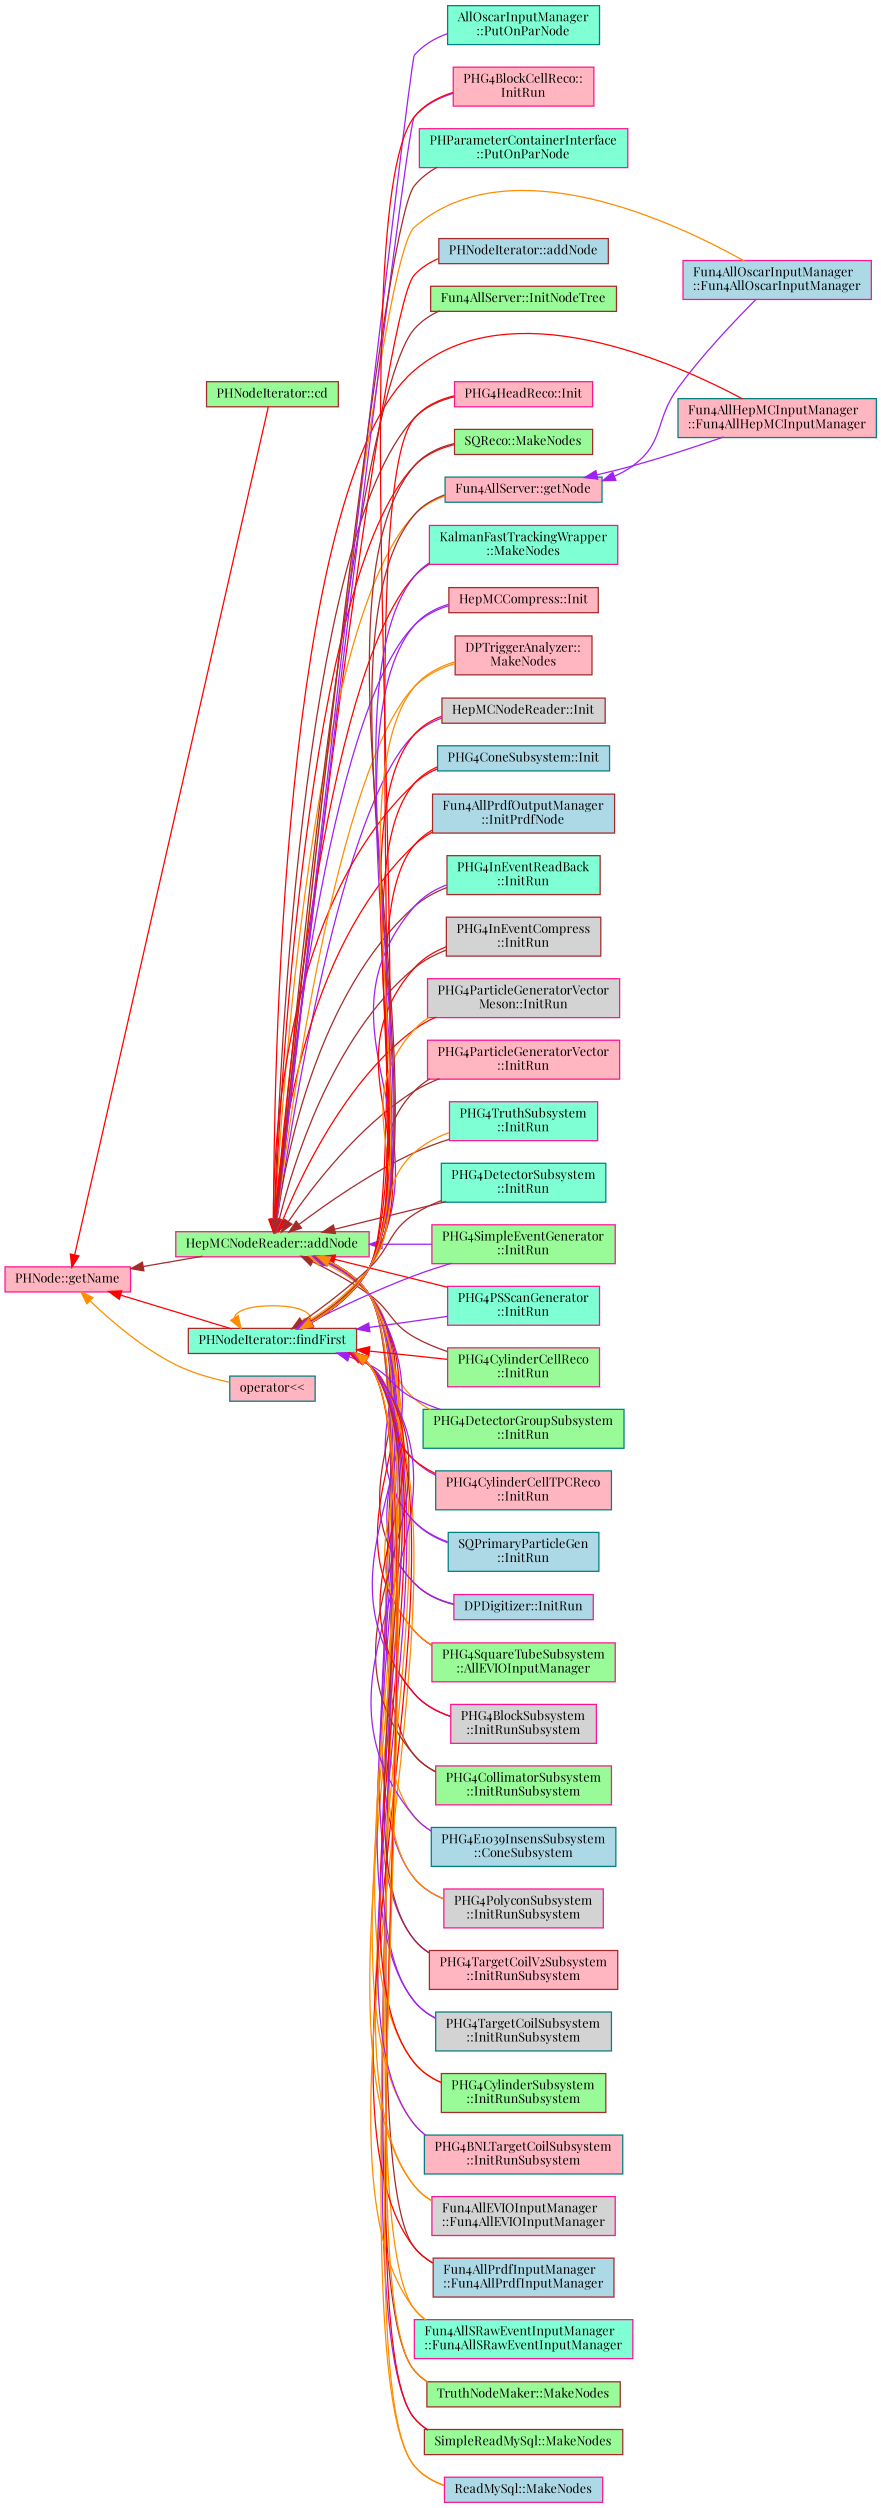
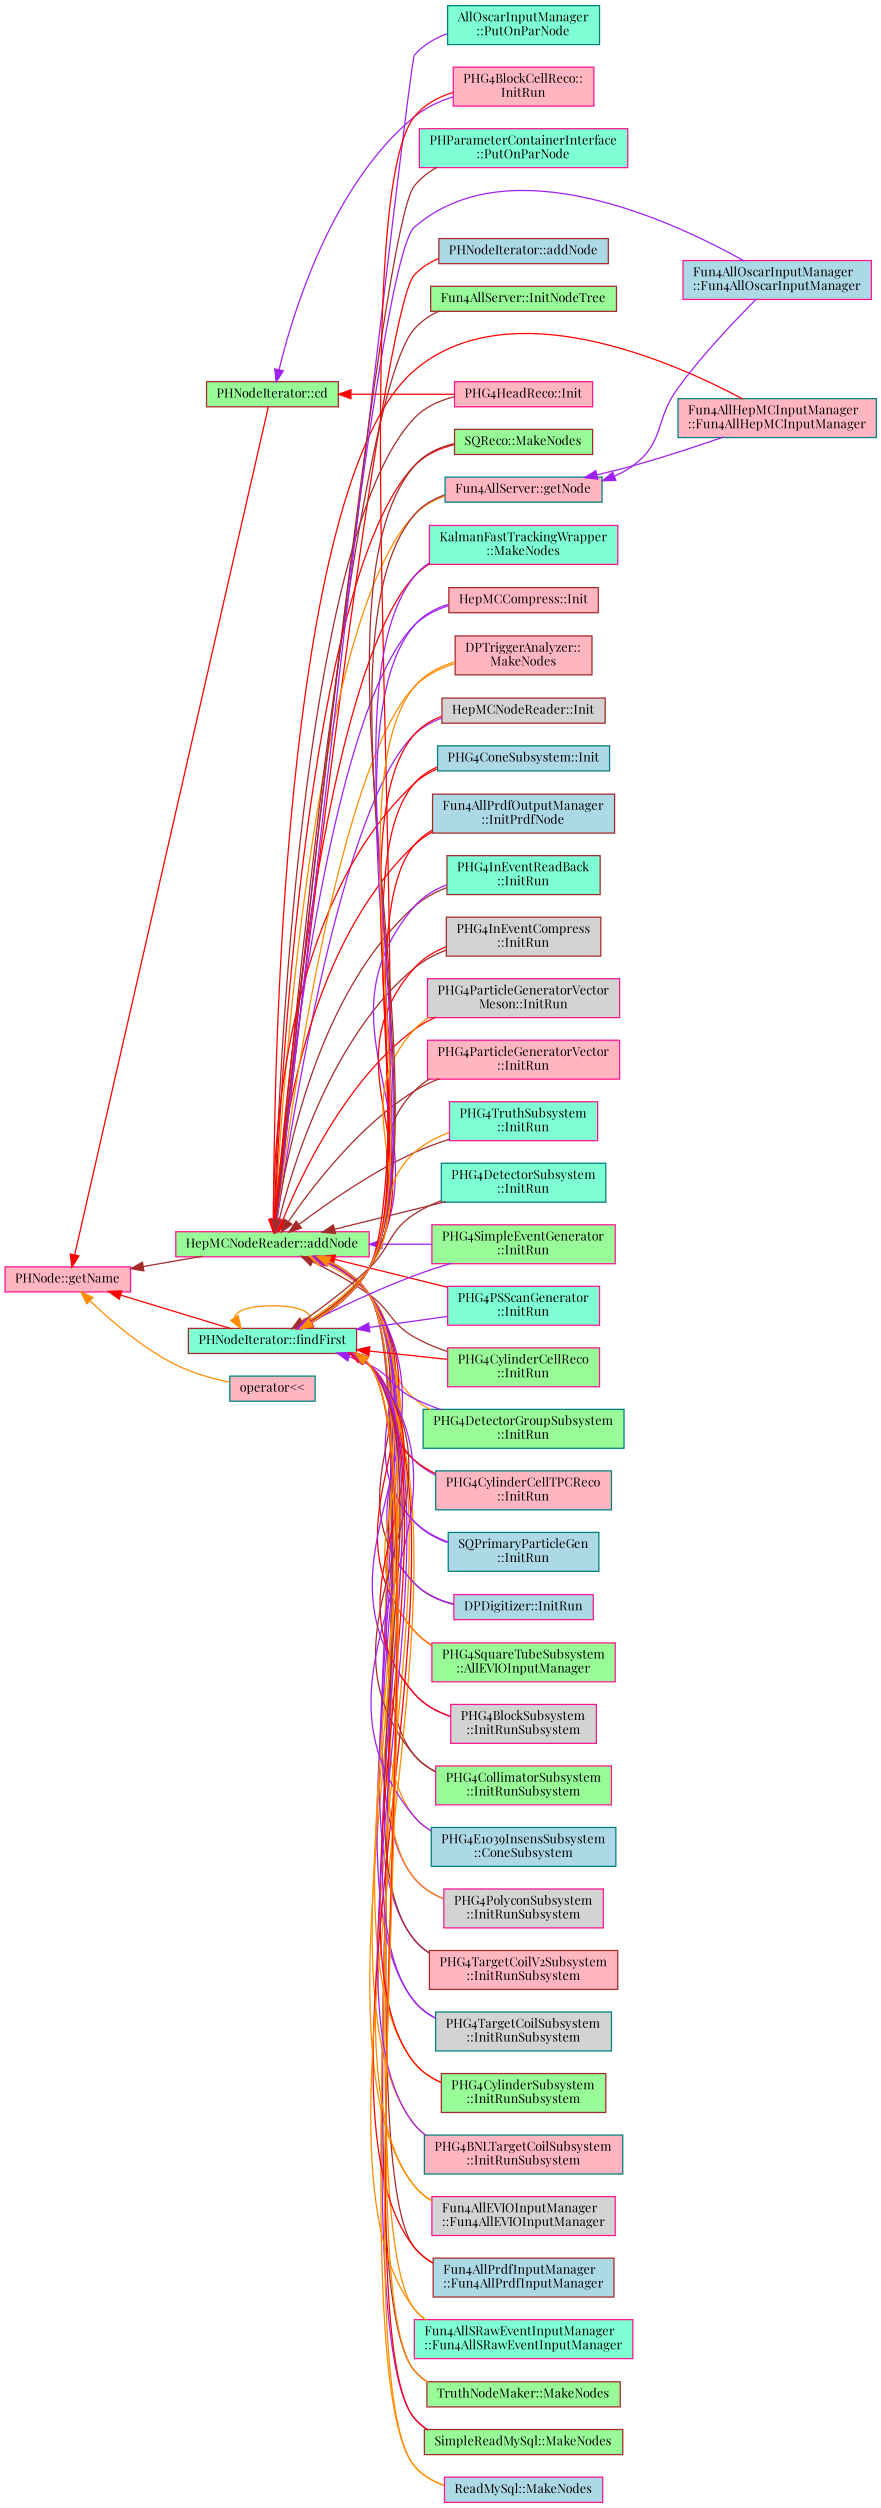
edge "Fun4AllOscarInputManager ::Fun4AllOscarInputManager" -> "HepMCNodeReader::addNode": color darkorange -> purple
edge "PHG4BlockCellReco:: InitRun" -> "HepMCNodeReader::addNode": now "PHG4BlockCellReco:: InitRun" -> "PHNodeIterator::cd"
edge "PHG4HeadReco::Init" -> "PHNodeIterator::findFirst": now "PHG4HeadReco::Init" -> "PHNodeIterator::cd"
